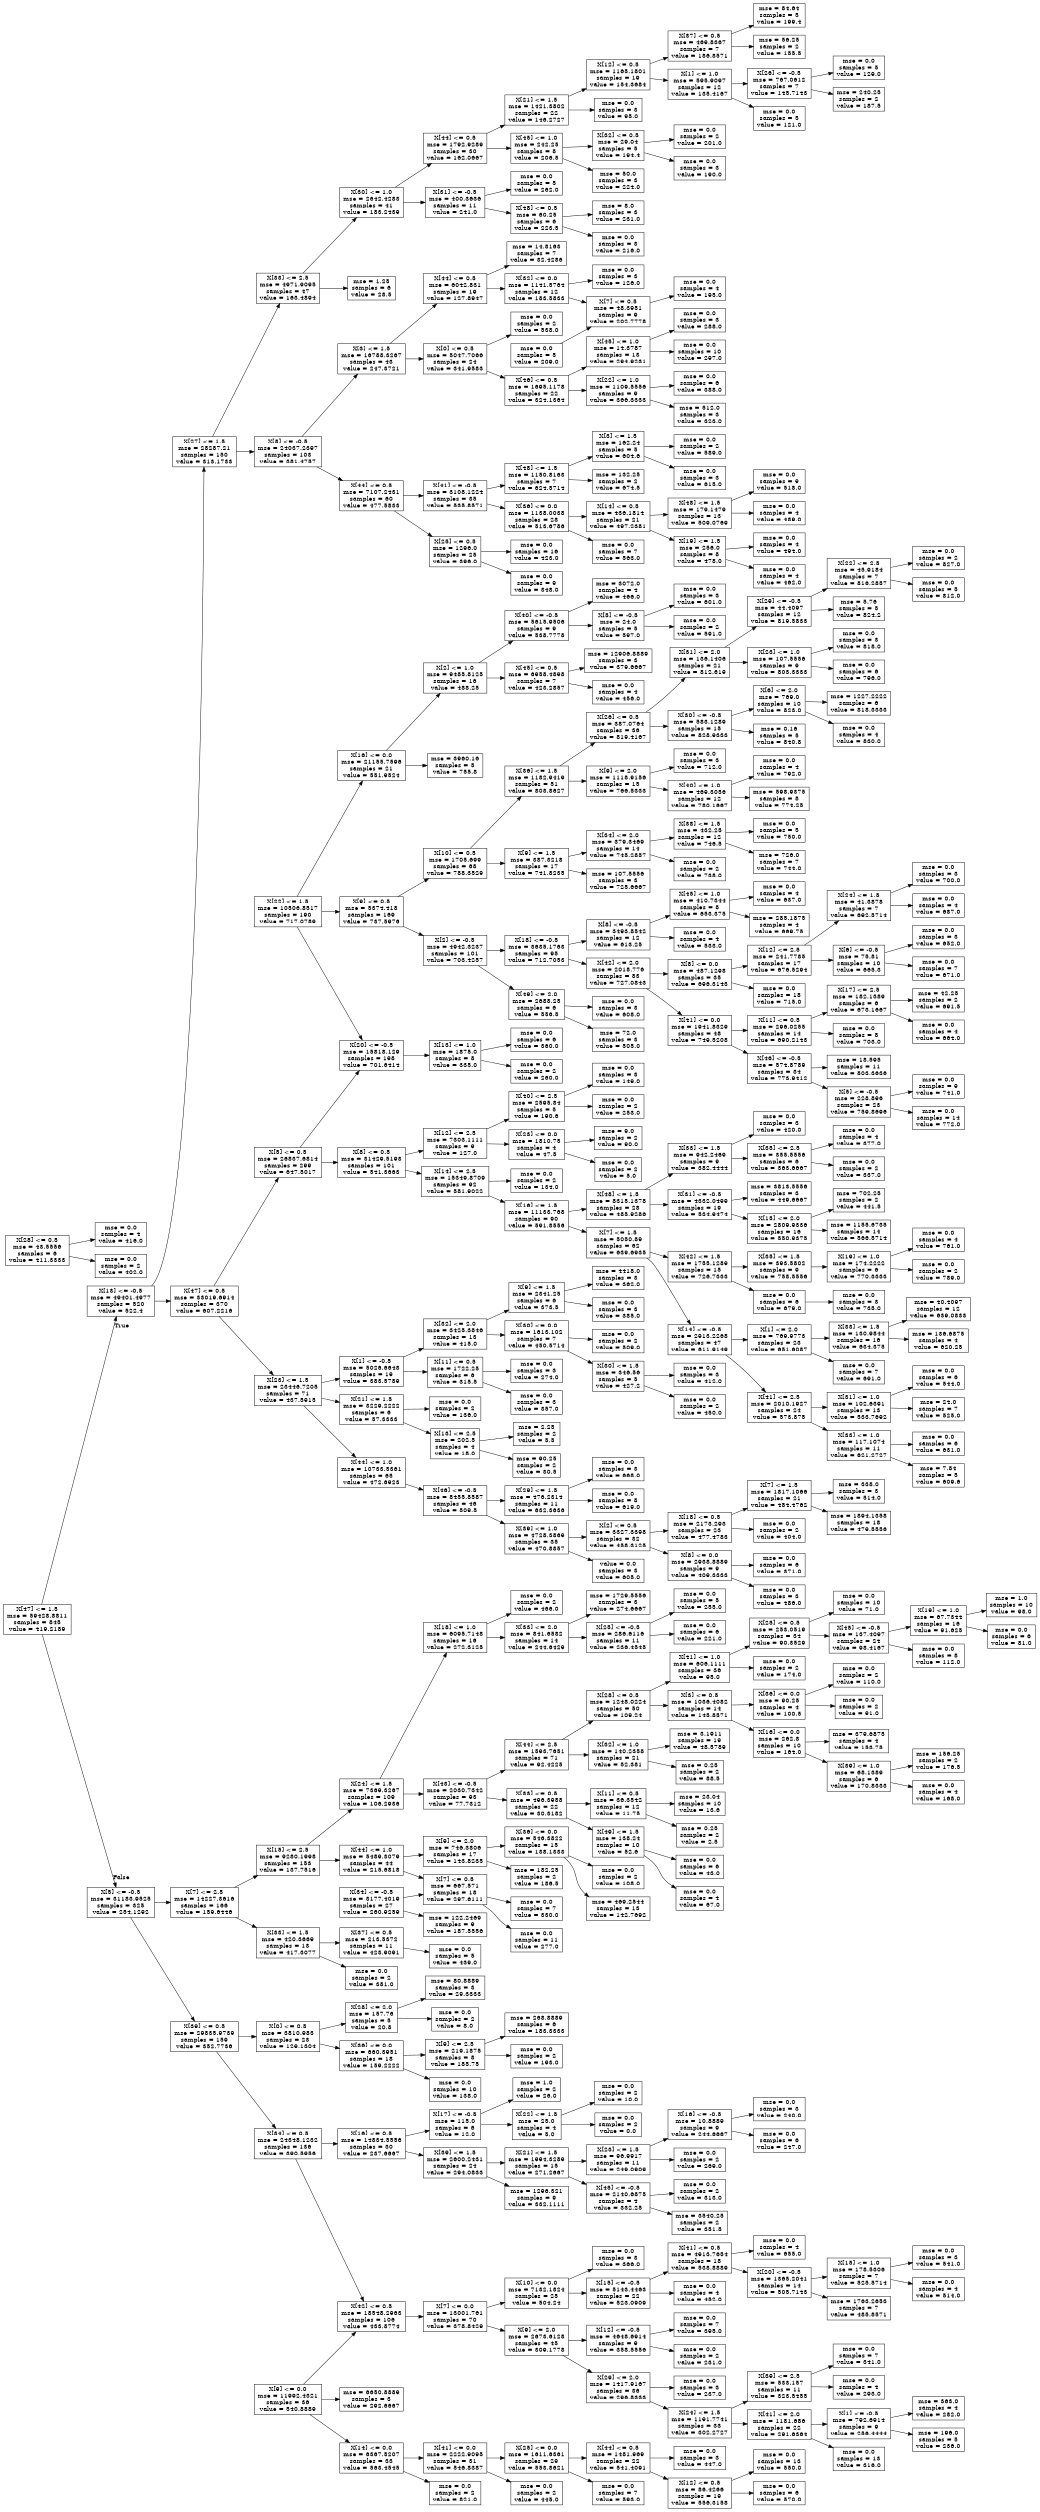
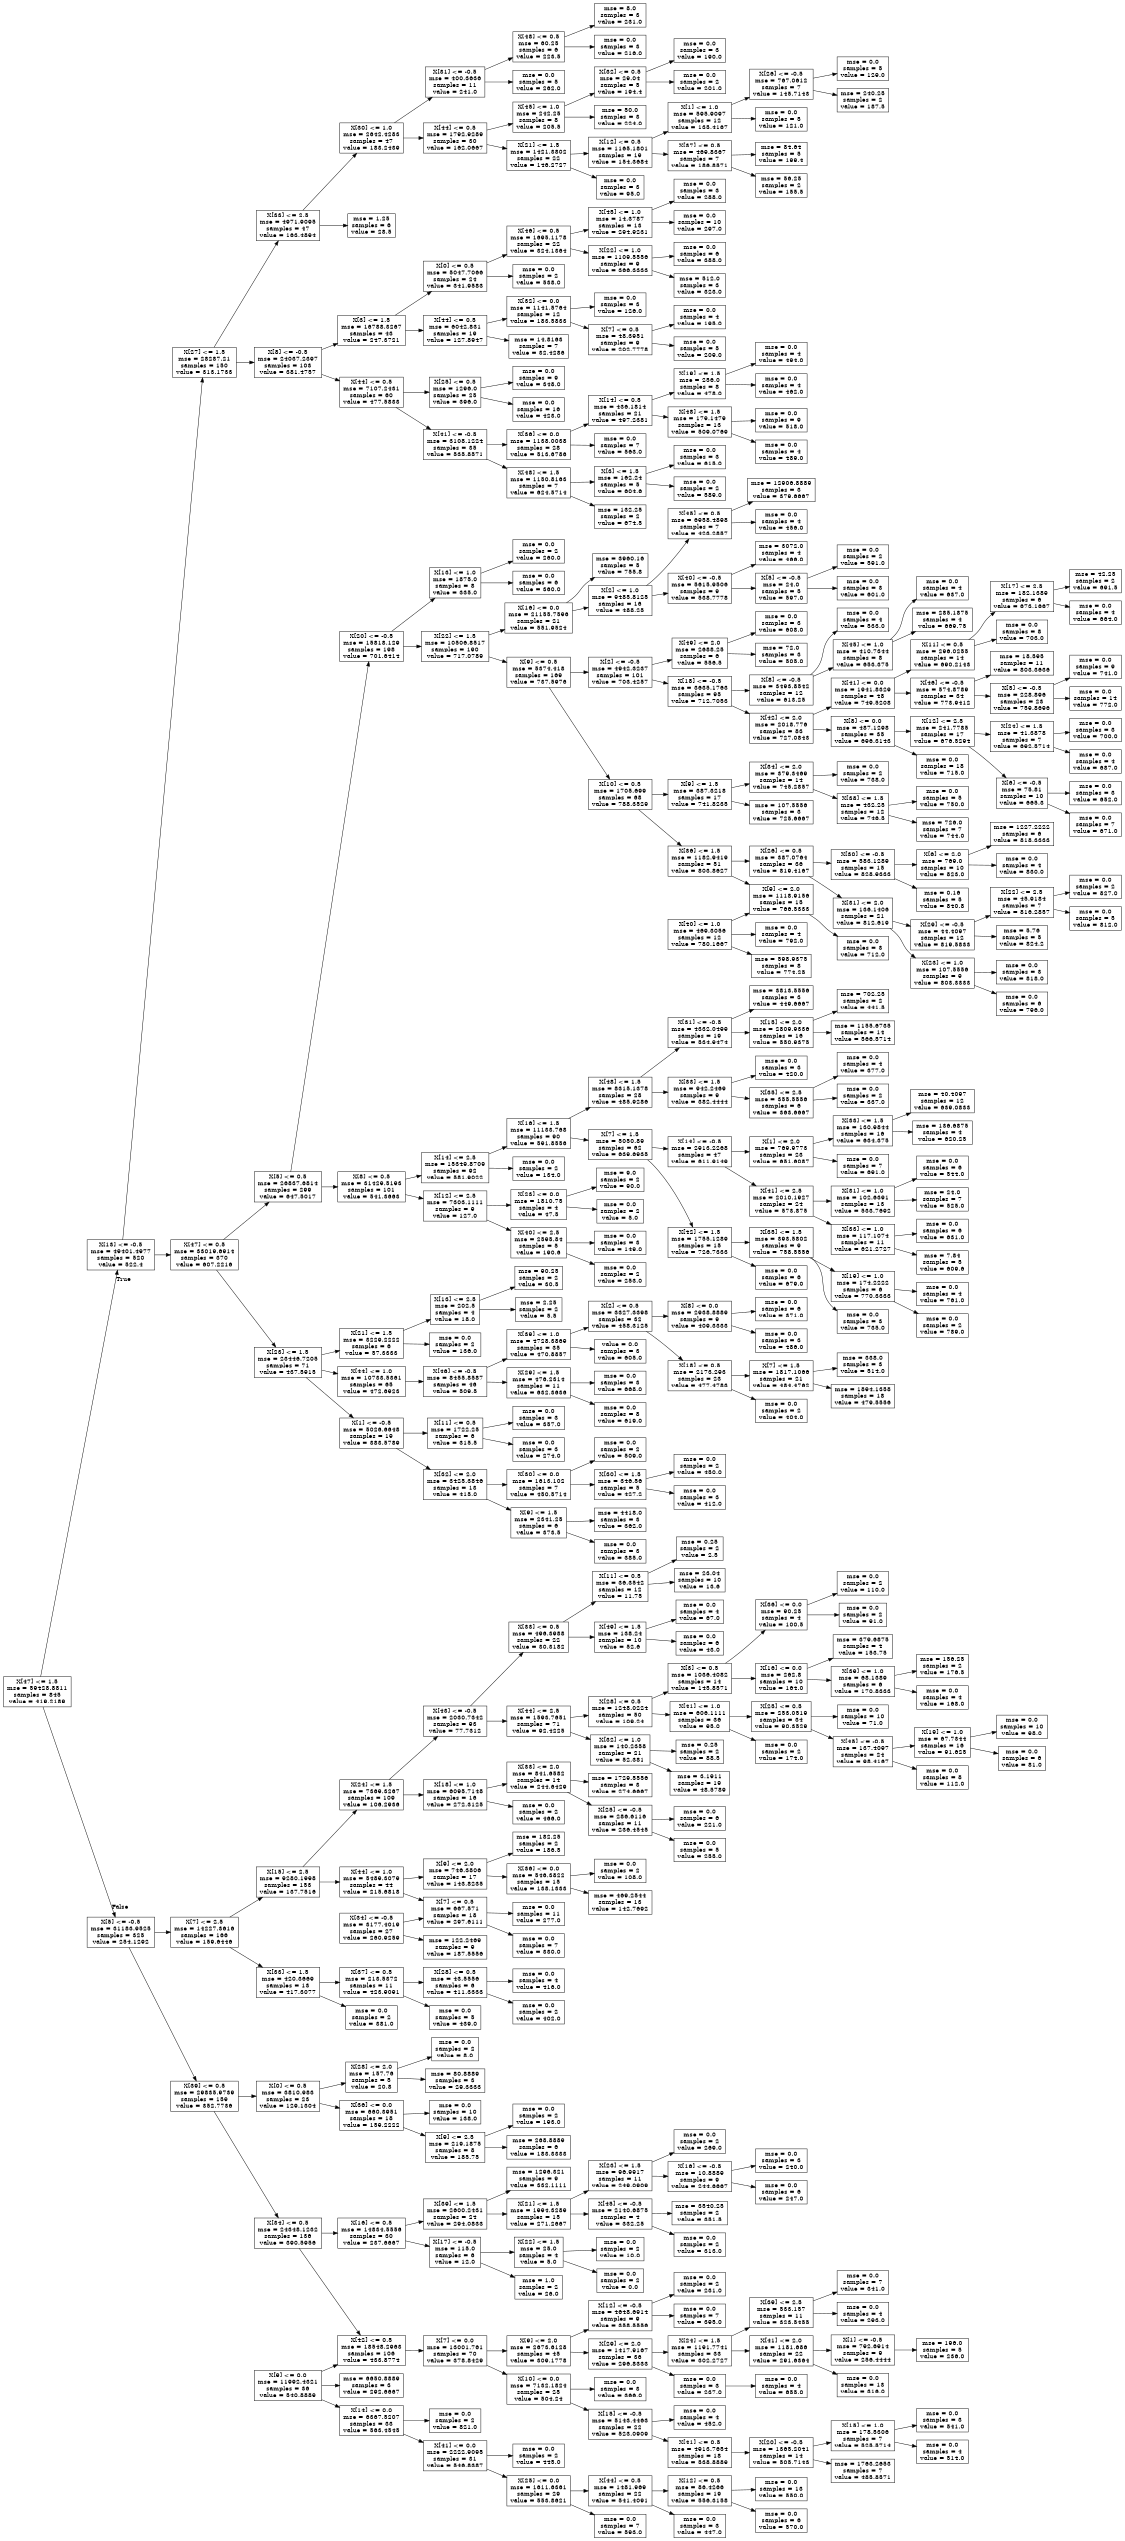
node "X[45] <= 1.0 mse = 242.25 samples = 8 value = 206.5": label "X[45] <= 1.0 mse = 242.25 samples = 8 value = 206.5" -> "X[45] <= 1.0 mse = 242.25 samples = 8 value = 205.5"
node "X[30] <= 1.0 mse = 2642.4283 samples = 41 value = 183.2439": label "X[30] <= 1.0 mse = 2642.4283 samples = 41 value = 183.2439" -> "X[30] <= 1.0 mse = 2642.4283 samples = 47 value = 183.2439"
edge "mse = 0.0 samples = 5 value = 209.0" -> "X[7] <= 0.5 mse = 48.3951 samples = 9 value = 202.7778": reversed
edge "X[9] <= 2.0 mse = 1118.9156 samples = 15 value = 766.5333" -> "X[40] <= 1.0 mse = 469.3056 samples = 12 value = 780.1667": reversed
edge "X[22] <= 1.5 mse = 10506.8517 samples = 190 value = 717.0789" -> "X[20] <= -0.5 mse = 15818.129 samples = 198 value = 701.6414": reversed
edge "mse = 0.0 samples = 6 value = 679.0" -> "mse = 0.0 samples = 3 value = 735.0": now "X[35] <= 1.5 mse = 393.5802 samples = 9 value = 758.5556" -> "mse = 0.0 samples = 3 value = 735.0"
node "mse = 1.0 samples = 10 value = 98.0": label "mse = 1.0 samples = 10 value = 98.0" -> "mse = 0.0 samples = 10 value = 98.0"
edge "X[37] <= 0.5 mse = 213.5372 samples = 11 value = 423.9091" -> "X[28] <= 0.5 mse = 43.5556 samples = 6 value = 411.3333": added
edge "X[41] <= 0.5 mse = 4913.7654 samples = 18 value = 538.8889" -> "mse = 0.0 samples = 4 value = 655.0": now "mse = 0.0 samples = 3 value = 237.0" -> "mse = 0.0 samples = 4 value = 655.0"
node "mse = 363.0 samples = 4 value = 282.0": removed
